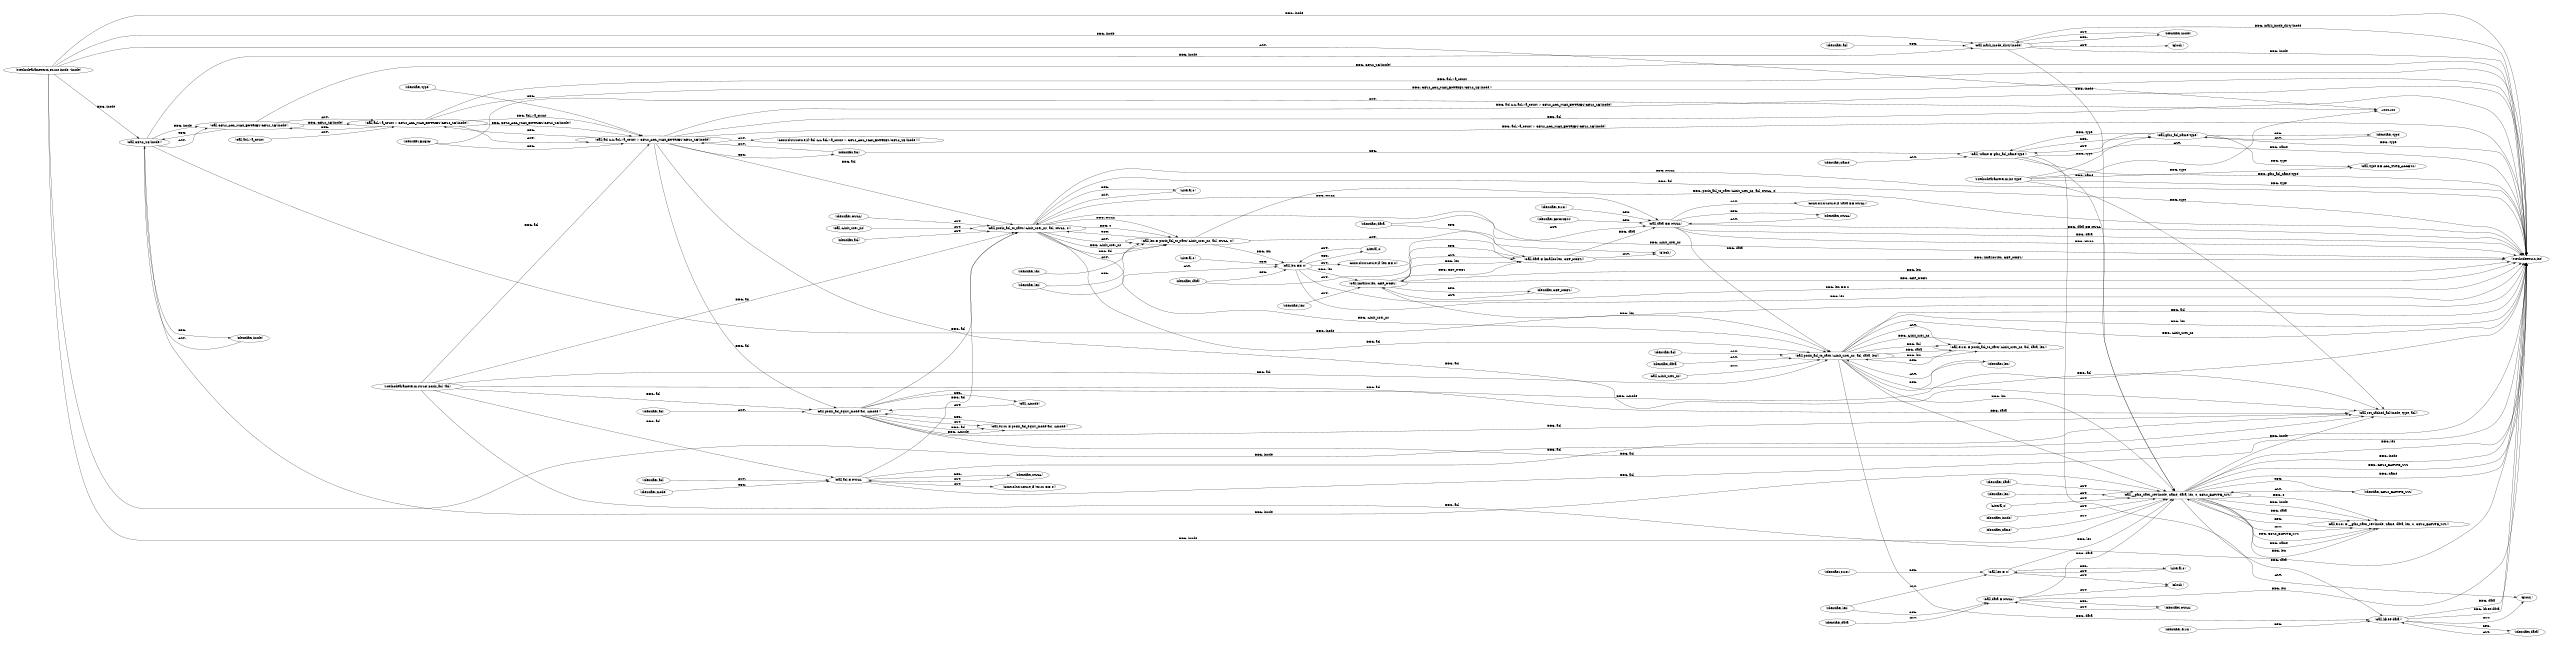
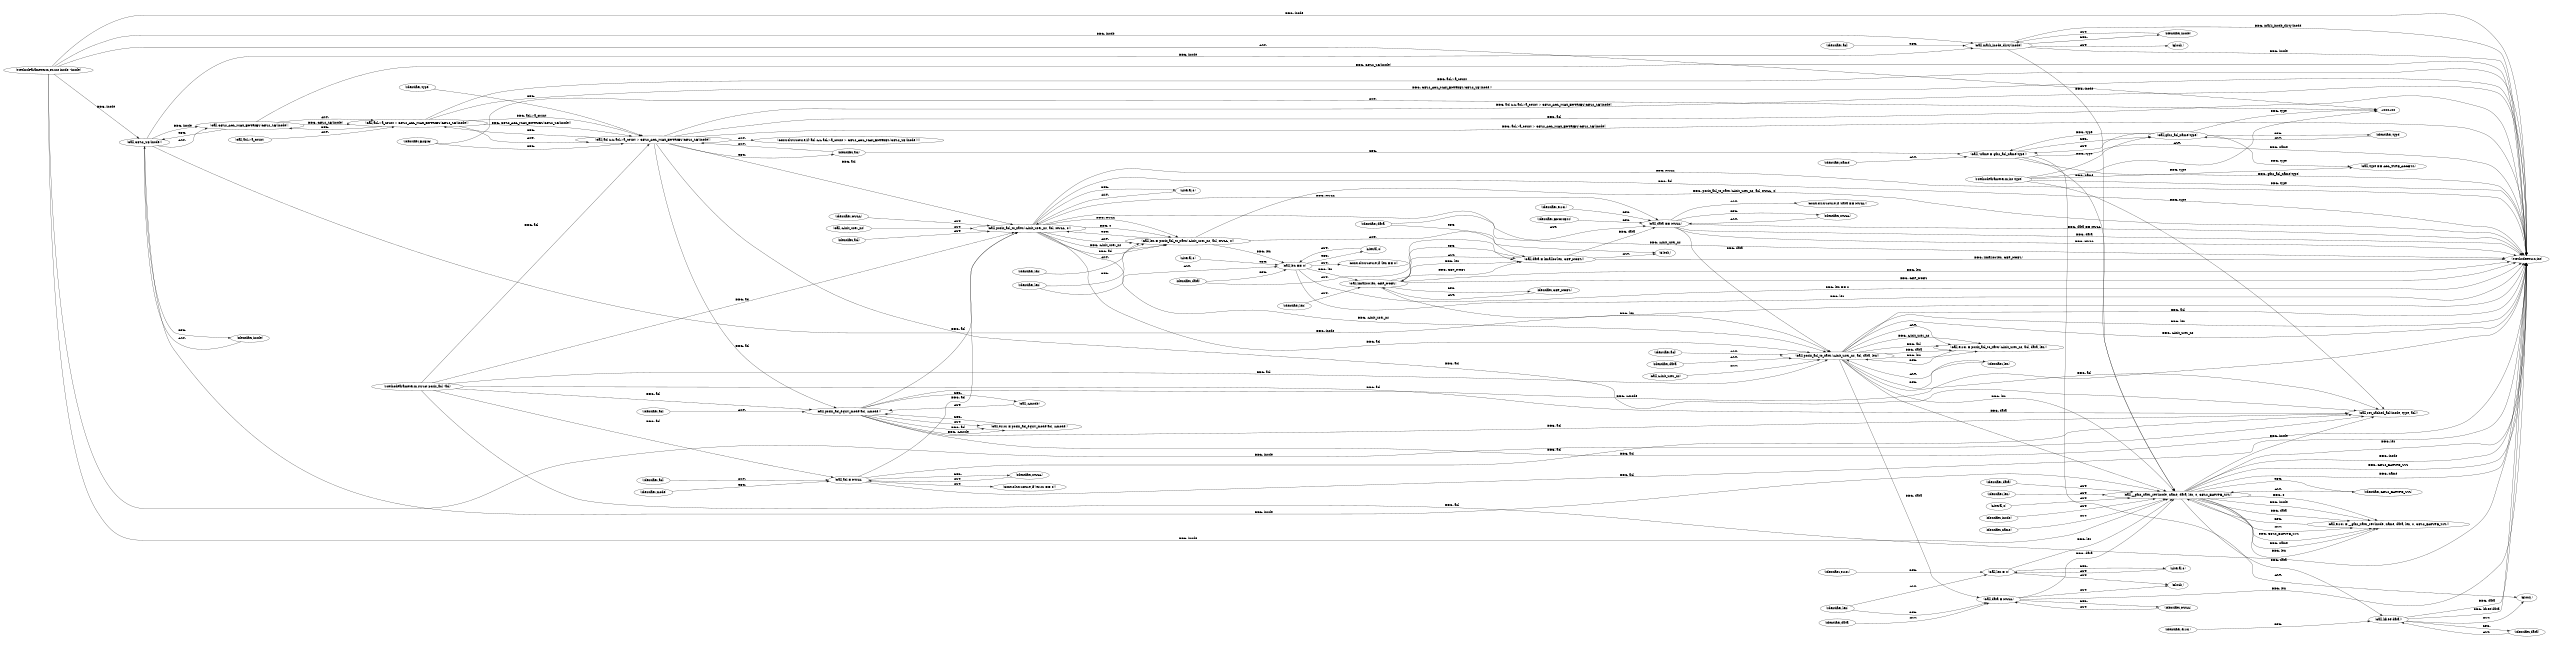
edge "(Call,gfs2_acl_name(type))" -> "(MethodReturn,int)": now "(Call,gfs2_acl_name(type))" -> "1000100"
edge "(Call,posix_acl_to_xattr(&init_user_ns, acl, data, len))" -> "(Call,kfree(data))": now "(Call,posix_acl_to_xattr(&init_user_ns, acl, data, len))" -> "(Call,data = NULL)"
